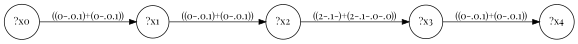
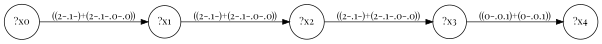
edge "?x0" -> "?x1": label "((0-.0.1)+(0-.0.1))" -> "((2-.1-)+(2-.1-.0-.0))"
edge "?x1" -> "?x2": label "((0-.0.1)+(0-.0.1))" -> "((2-.1-)+(2-.1-.0-.0))"
